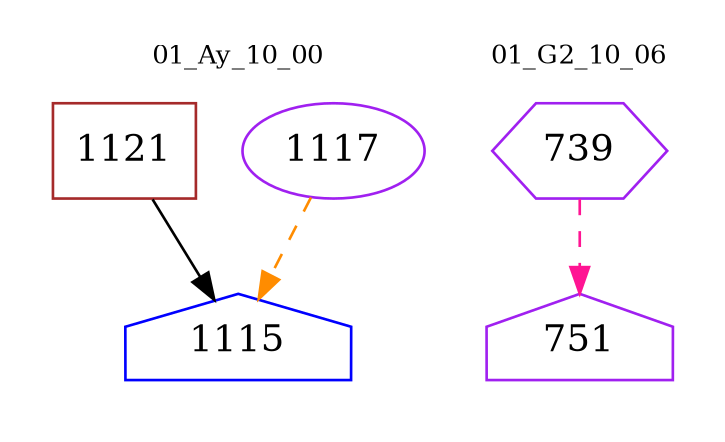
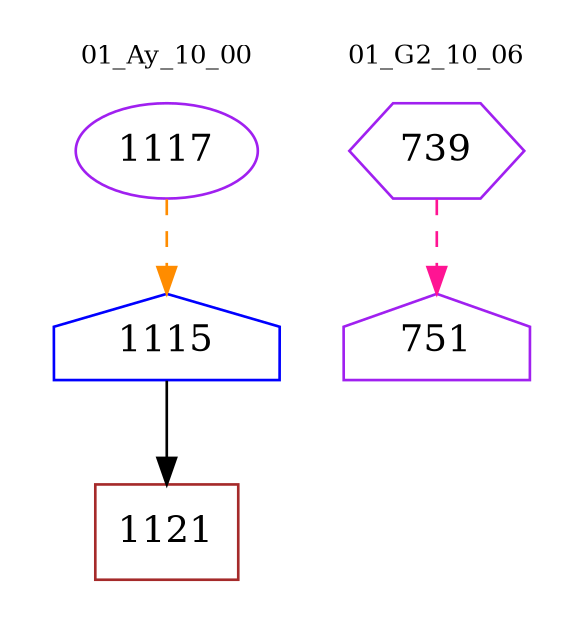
edge "1121" -> "1115": reversed
